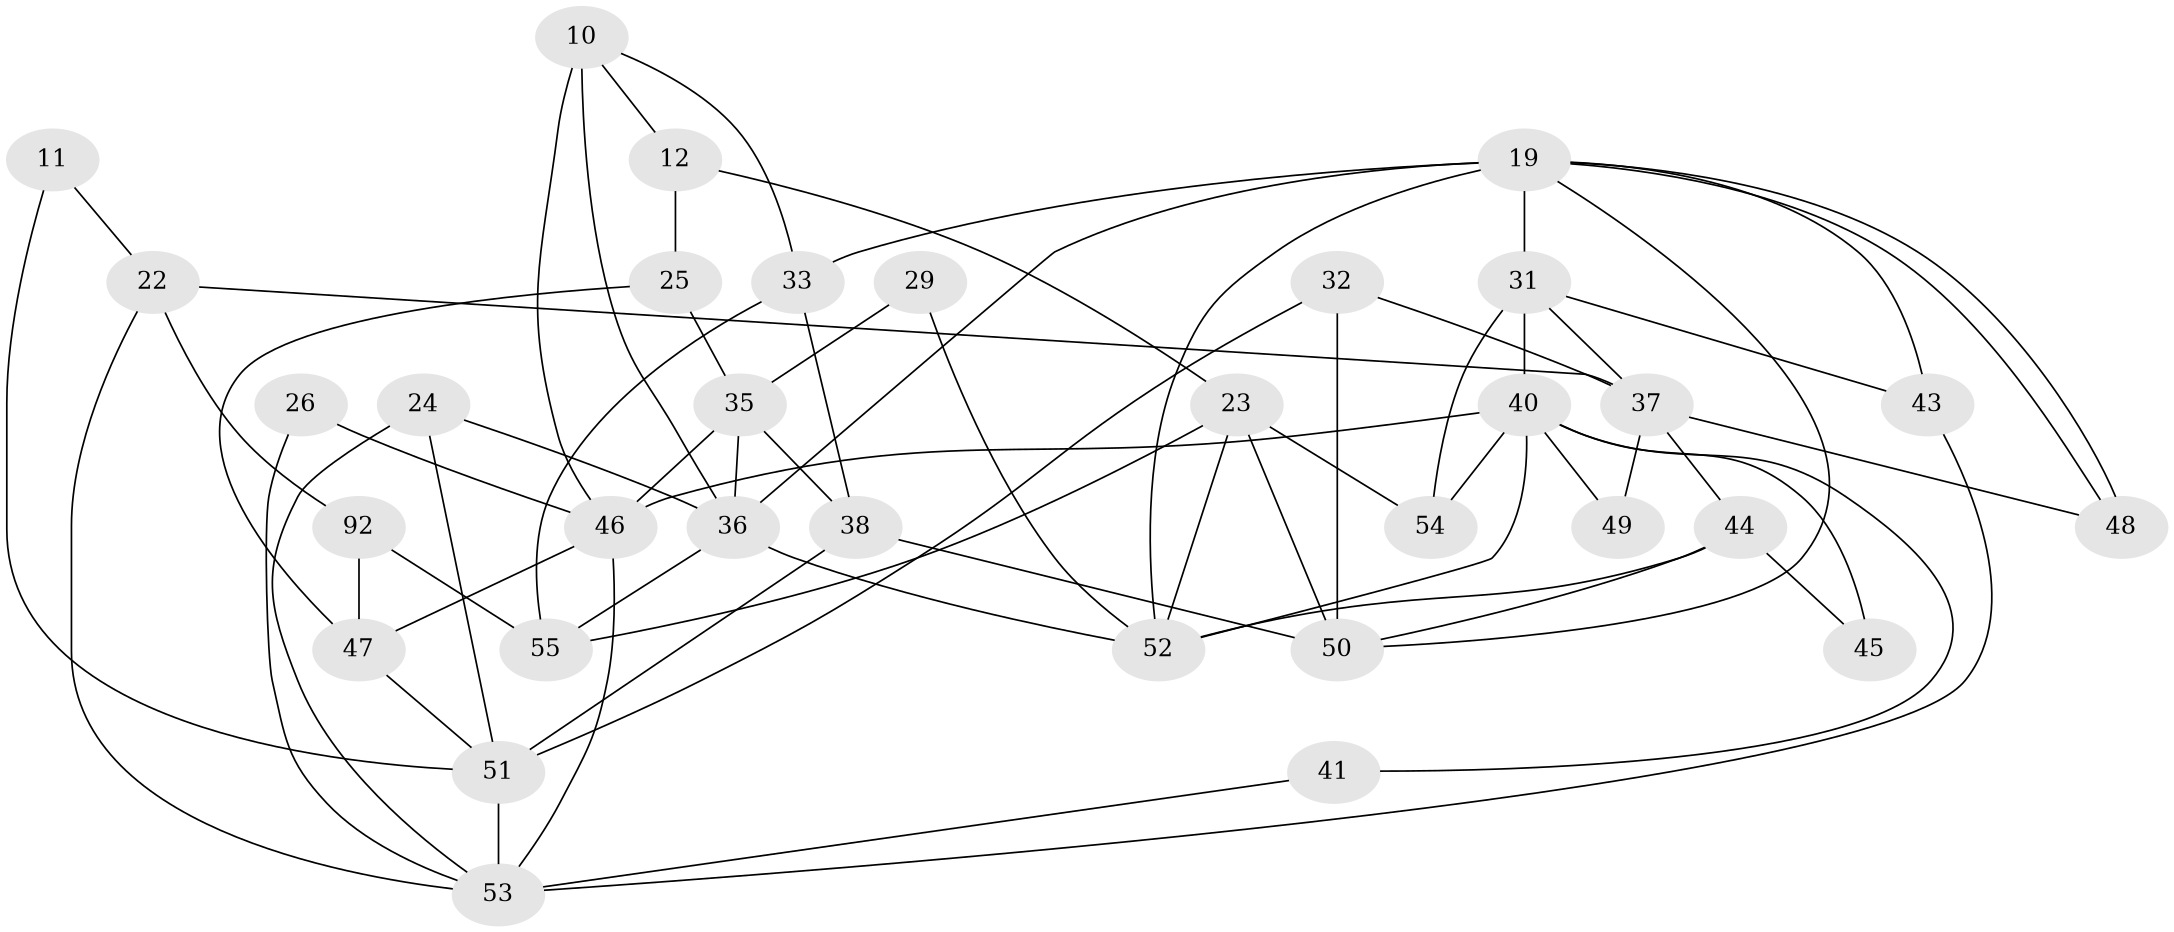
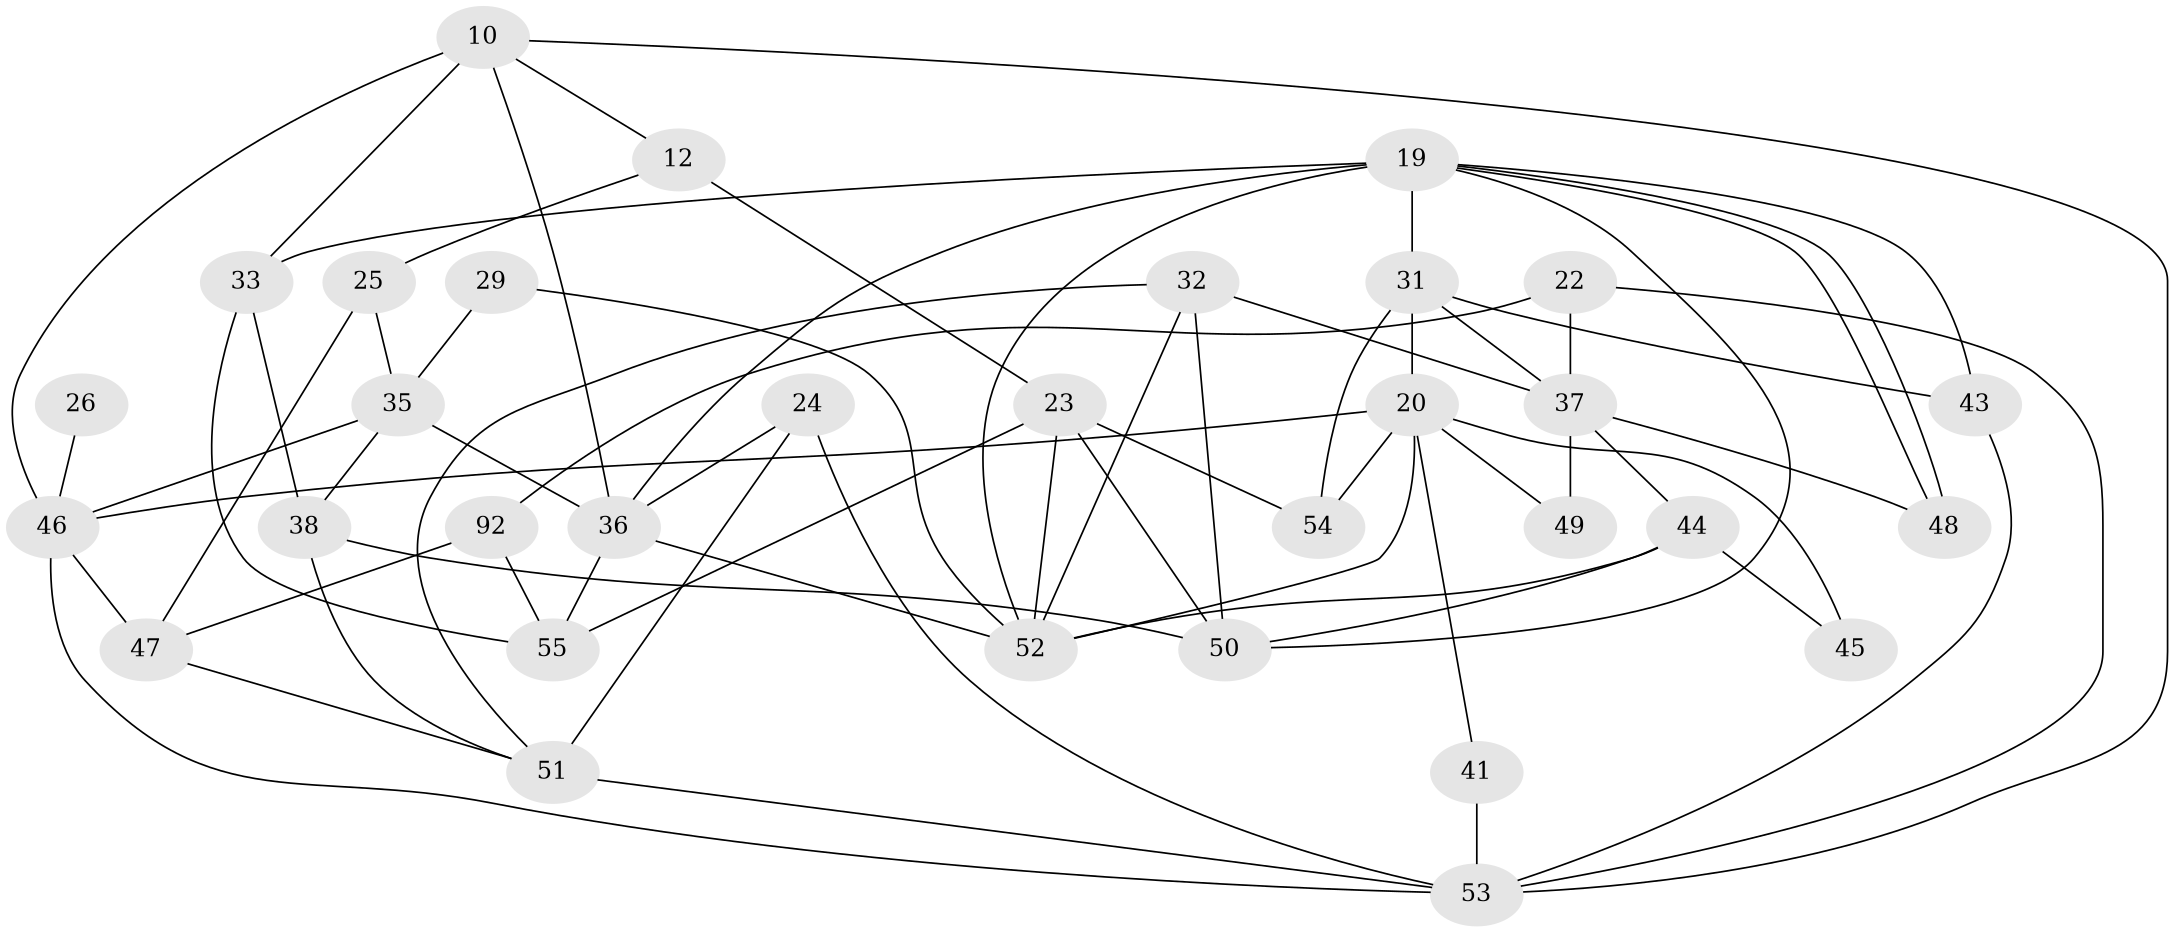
node "11": removed
node "40": label "40" -> "20"
edge "32" -- "52": added
edge "26" -- "53": now "10" -- "53"
